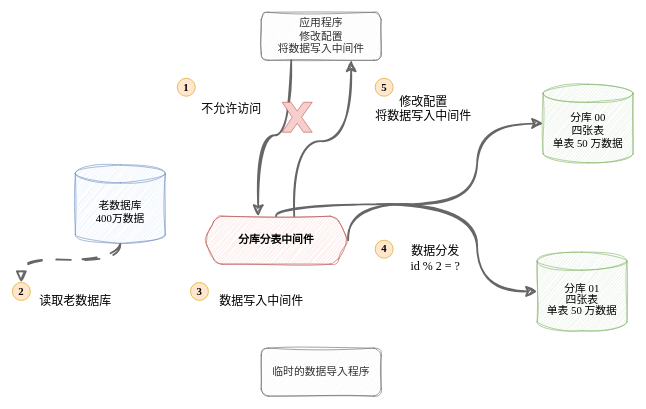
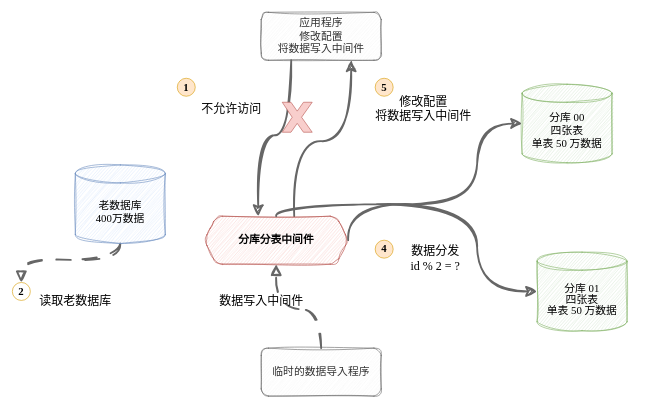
node "分库 00 四张表 单表 50 万数据": moved (588, 124) -> (567, 124)
node "2": fillcolor #ffe6cc -> #ffffff
node "3": removed
edge "临时的数据导入程序" -> "分库分表中间件": added
